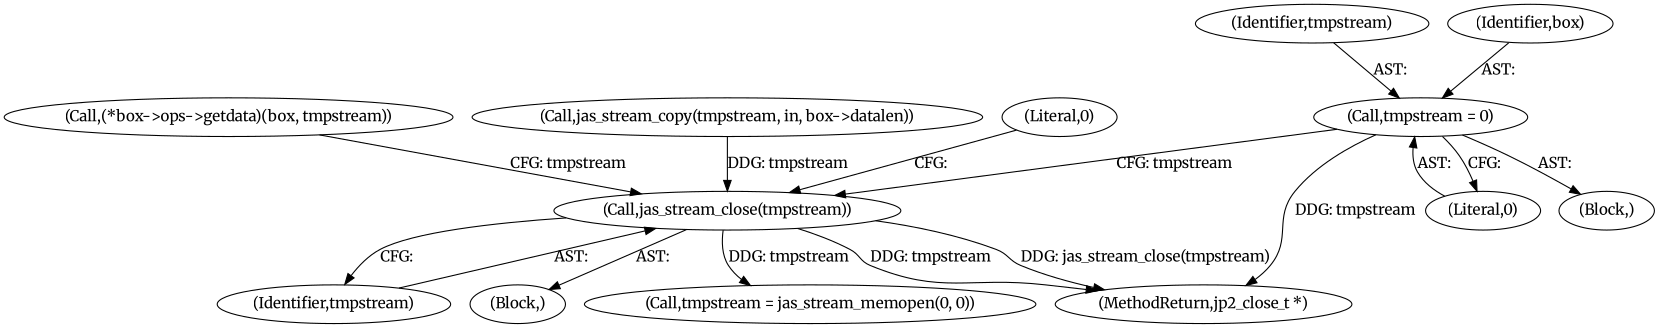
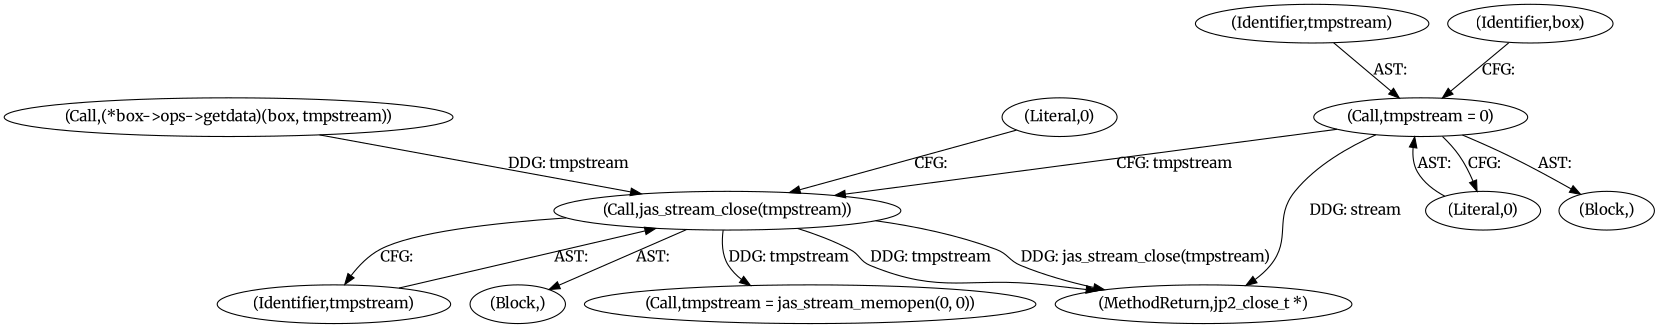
edge "(Identifier,box)" -> "(Call,tmpstream = 0)": label "AST: " -> "CFG: "
node "(Call,jas_stream_copy(tmpstream, in, box->datalen))": removed
edge "(Call,(*box->ops->getdata)(box, tmpstream))" -> "(Call,jas_stream_close(tmpstream))": label "CFG: tmpstream" -> "DDG: tmpstream"
edge "(Call,tmpstream = 0)" -> "(MethodReturn,jp2_close_t *)": label "DDG: tmpstream" -> "DDG: stream"
